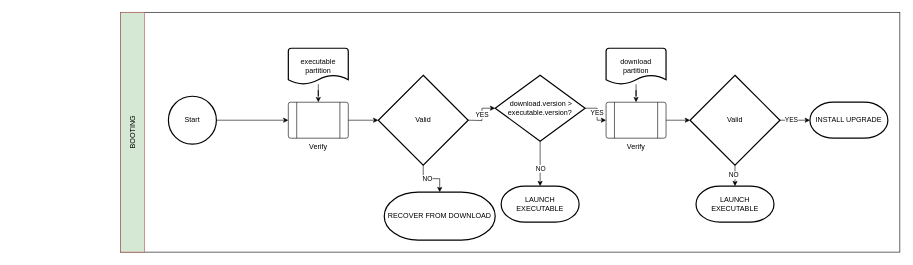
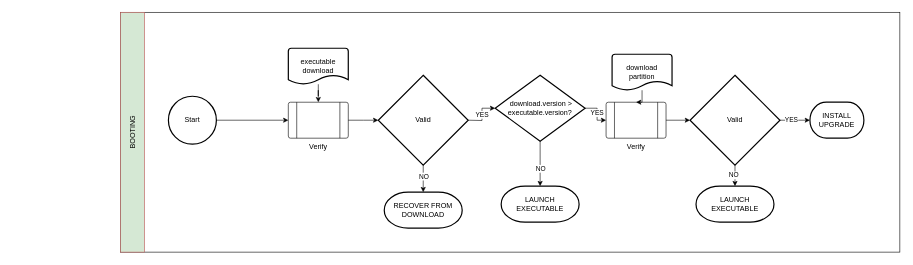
node "executable partition": label "executable partition" -> "executable download"
node "download partition": moved (636, 66) -> (642, 72)
node "INSTALL UPGRADE": size 78x36 -> 54x36
node "RECOVER FROM DOWNLOAD": size 111x48 -> 78x36
